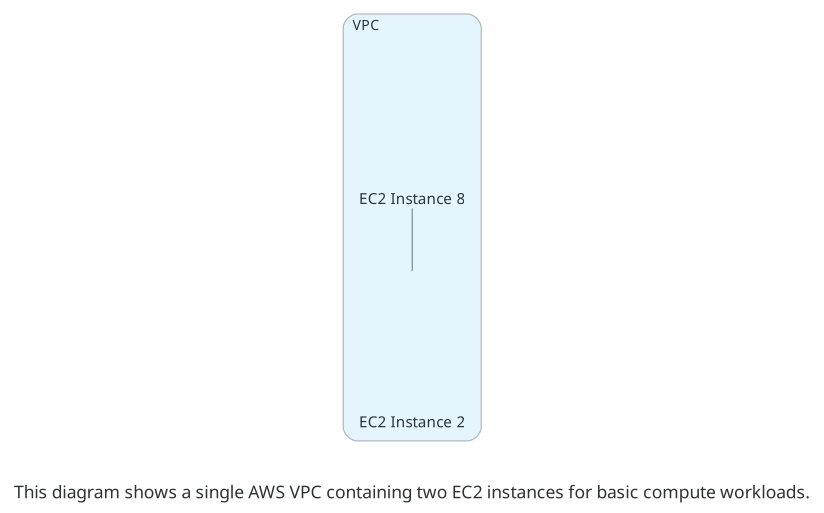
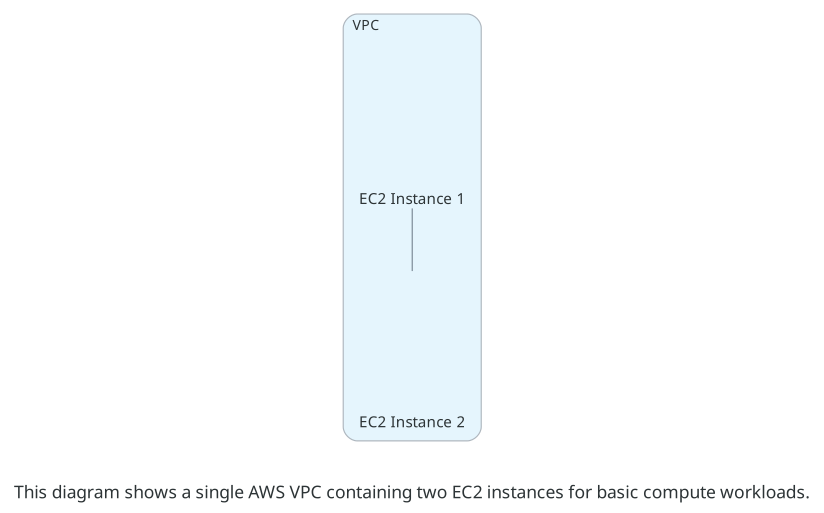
node "EC2 Instance 8": label "EC2 Instance 8" -> "EC2 Instance 1"
